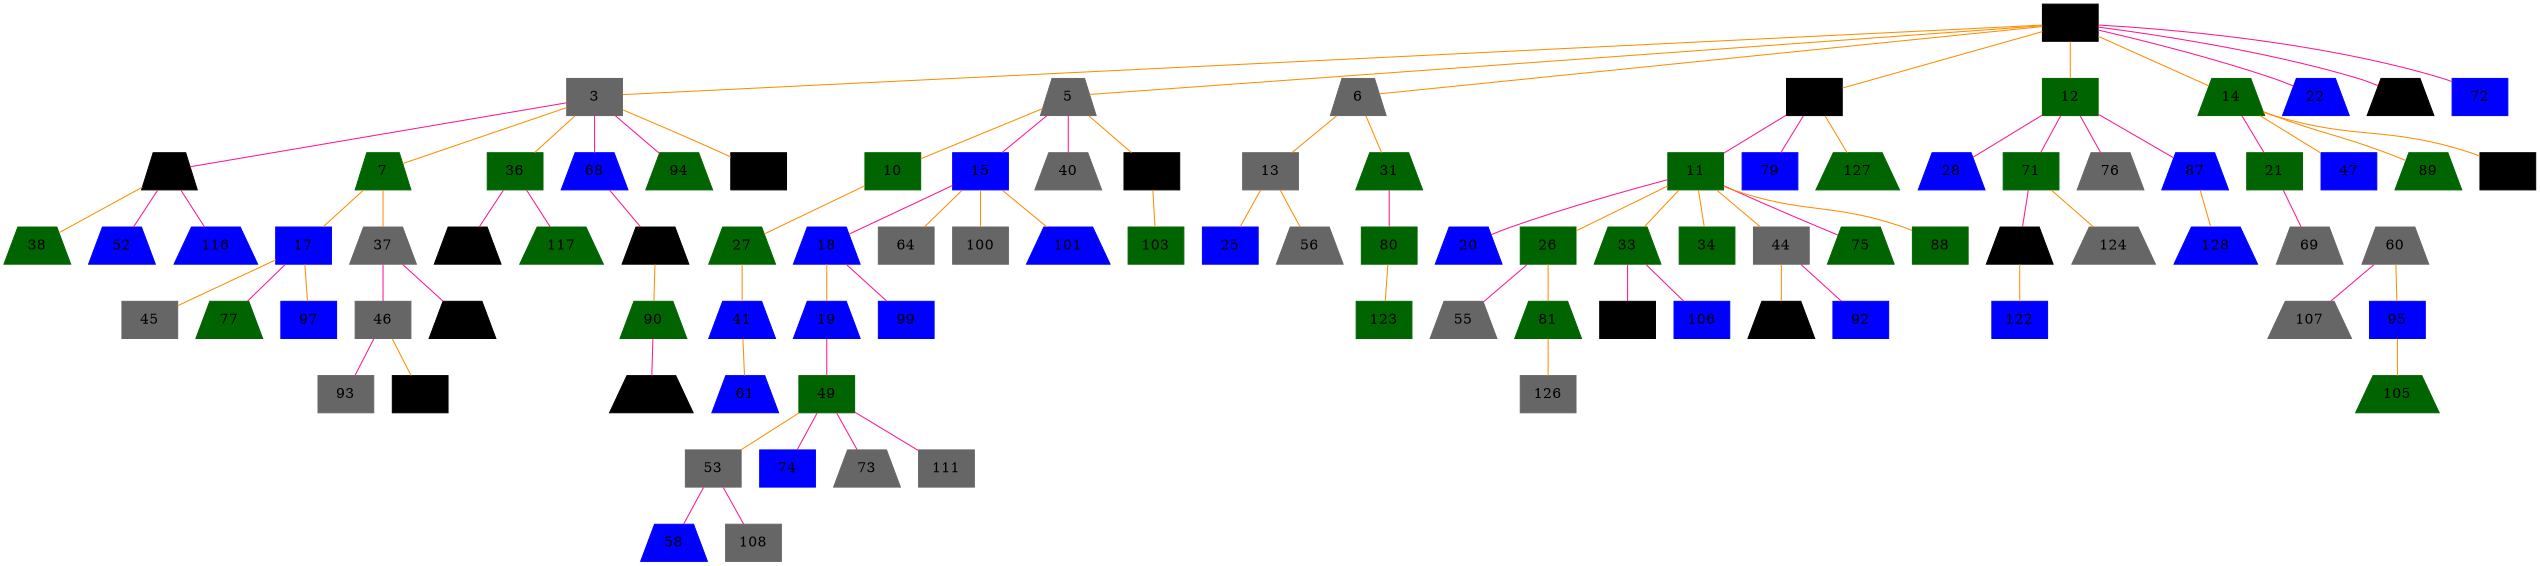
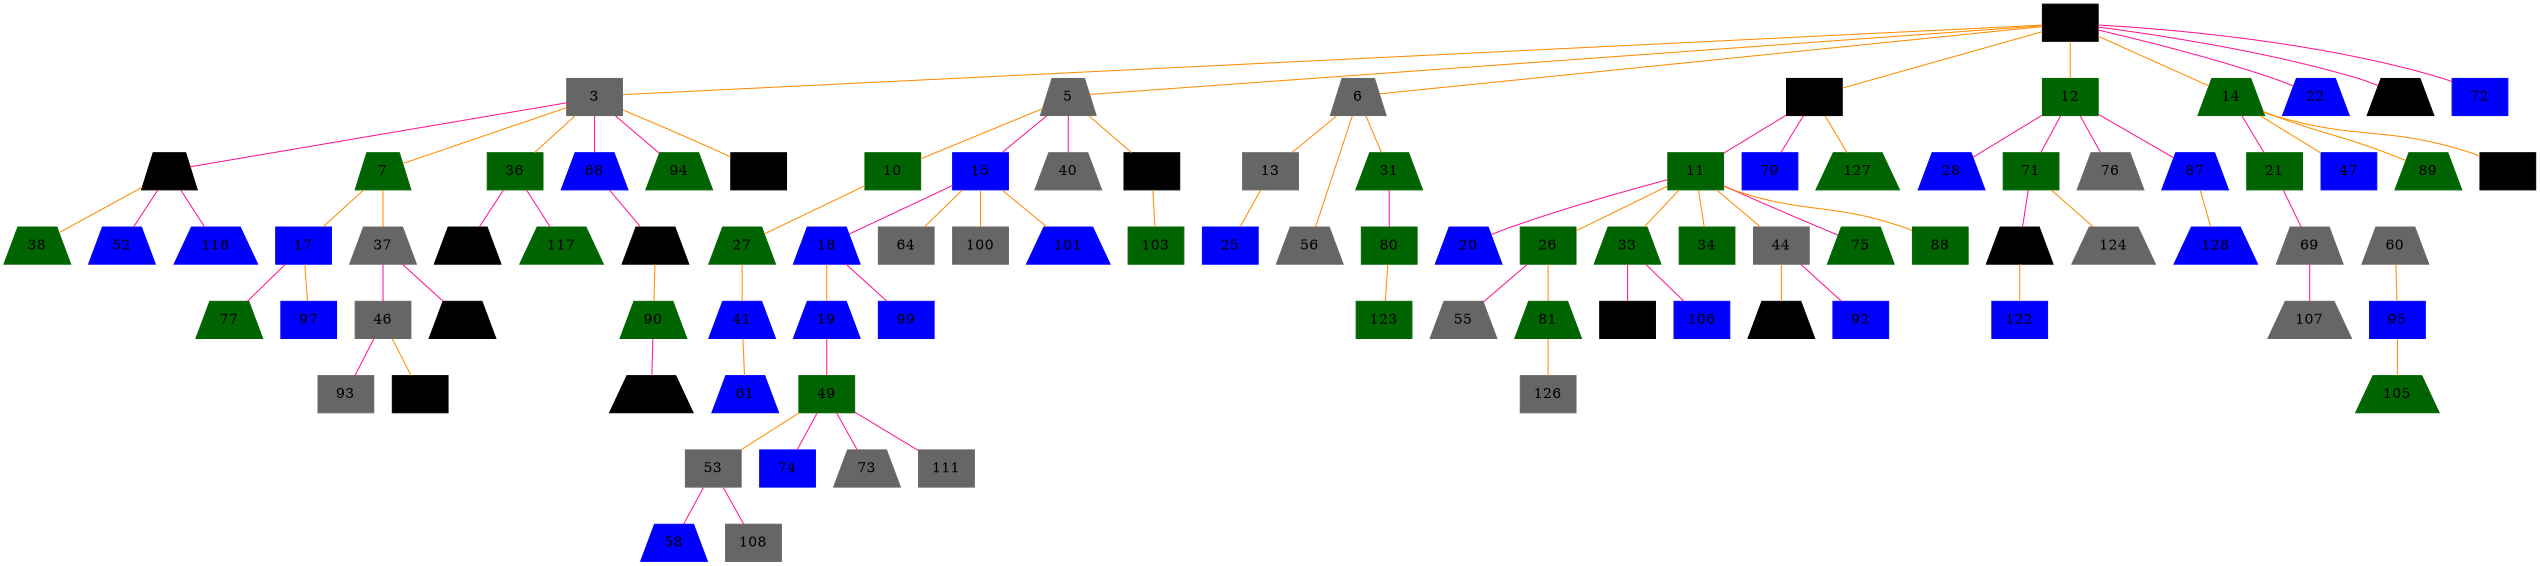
edge "13" -- "56": now "6" -- "56"
edge "60" -- "107": now "69" -- "107"
node "45": removed
